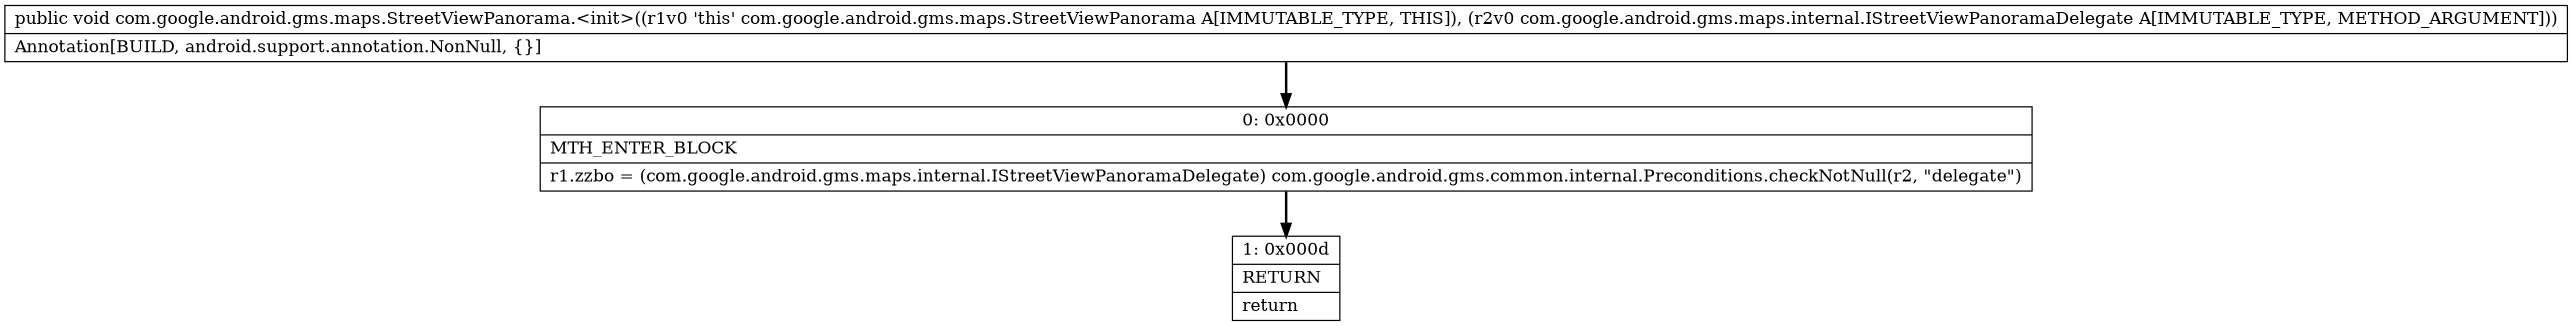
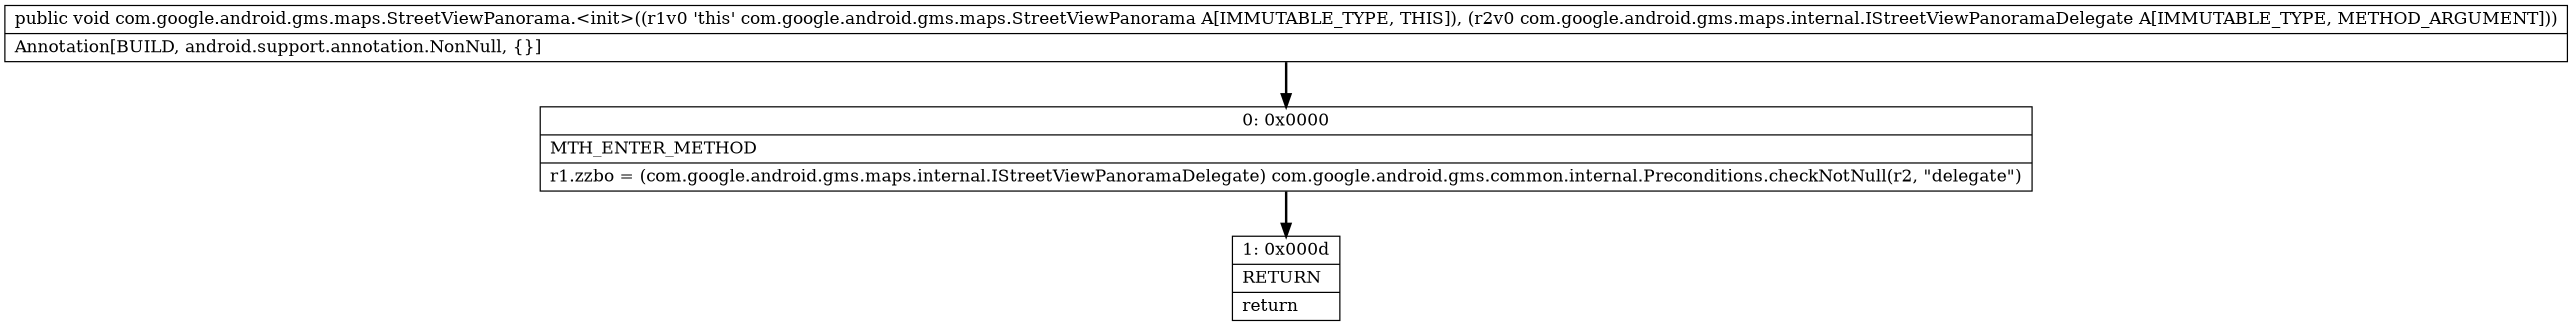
node "0: 0x0000": text "MTH_ENTER_BLOCK" -> "MTH_ENTER_METHOD"
